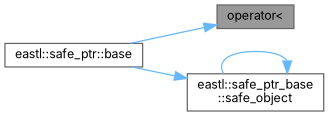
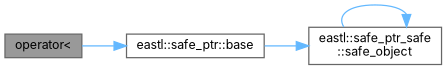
edge "eastl::safe_ptr::base" -> "operator<": reversed
node "eastl::safe_ptr_base ::safe_object": label "eastl::safe_ptr_base ::safe_object" -> "eastl::safe_ptr_safe ::safe_object"
